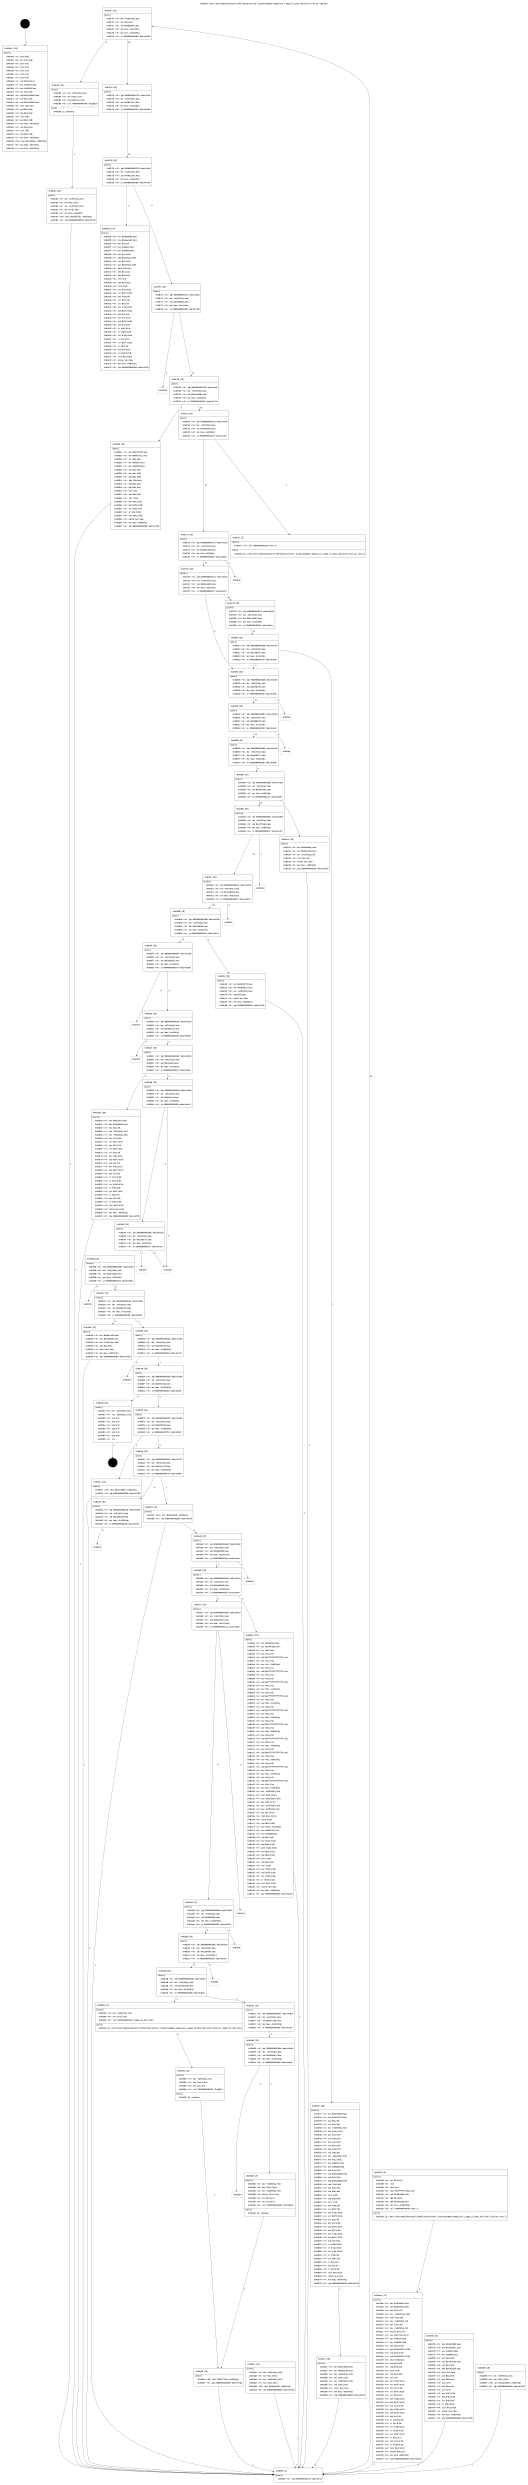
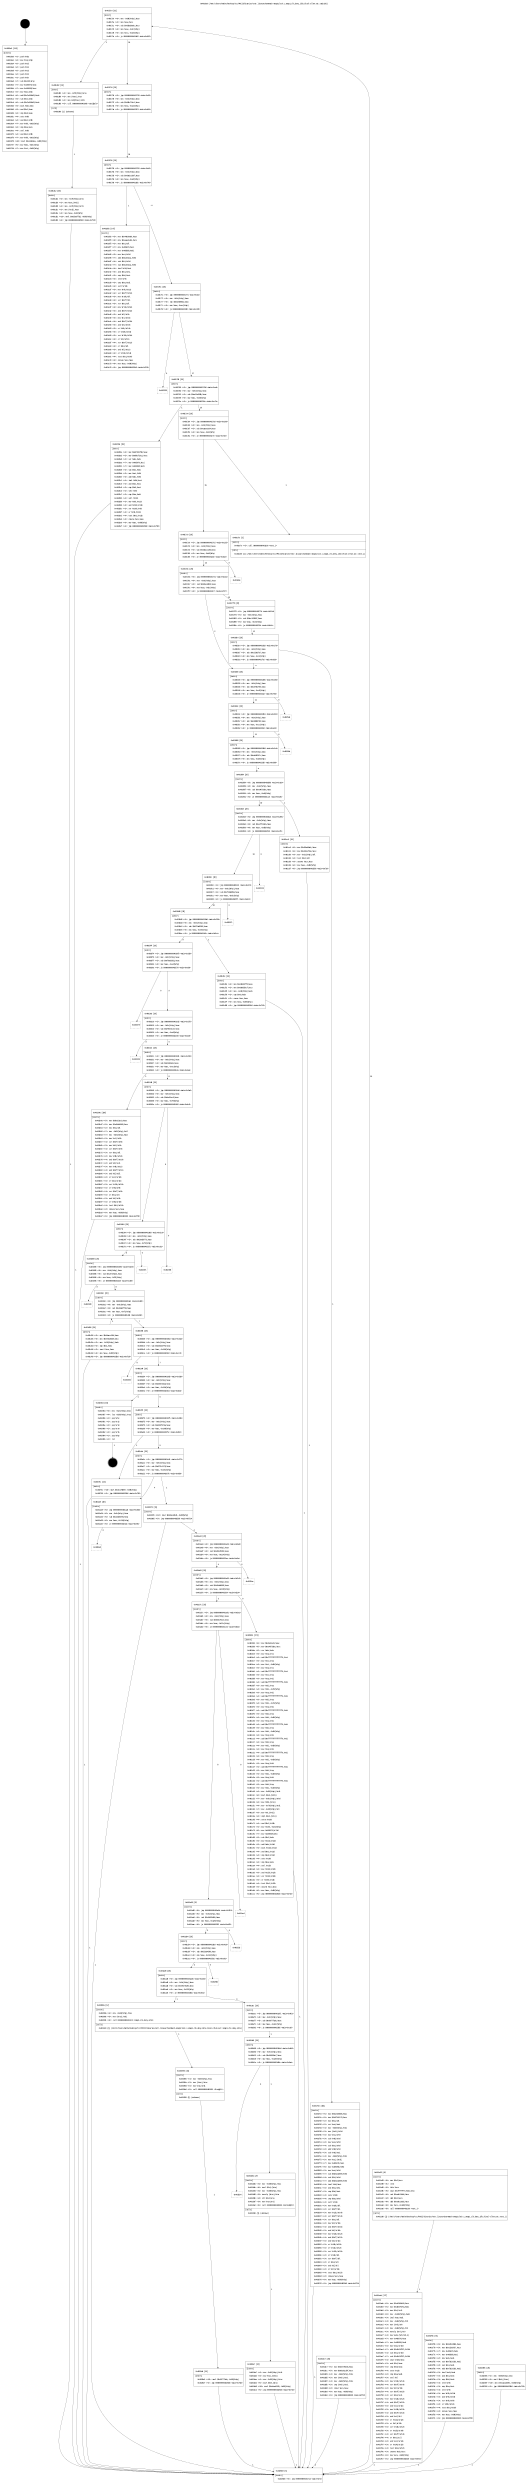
edge "0x401964 [28]" -> "0x402466": now "0x401964 [28]" -> "0x401980 [28]"
edge "0x40199c [28]" -> "0x401d30 [30]": reversed
edge "0x401d8a [29]" -> "0x4020a5 [15]": now "0x401d8a [29]" -> "0x401da7 [32]"
edge "0x401fc6 [181]" -> "0x401dc7 [36]": now "0x401fc6 [181]" -> "0x4025b8 [5]"
